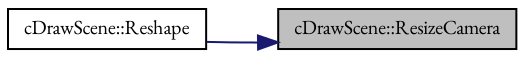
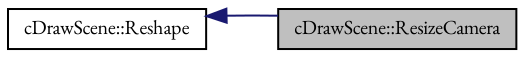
edge "cDrawScene::Reshape" -> "cDrawScene::ResizeCamera": reversed
